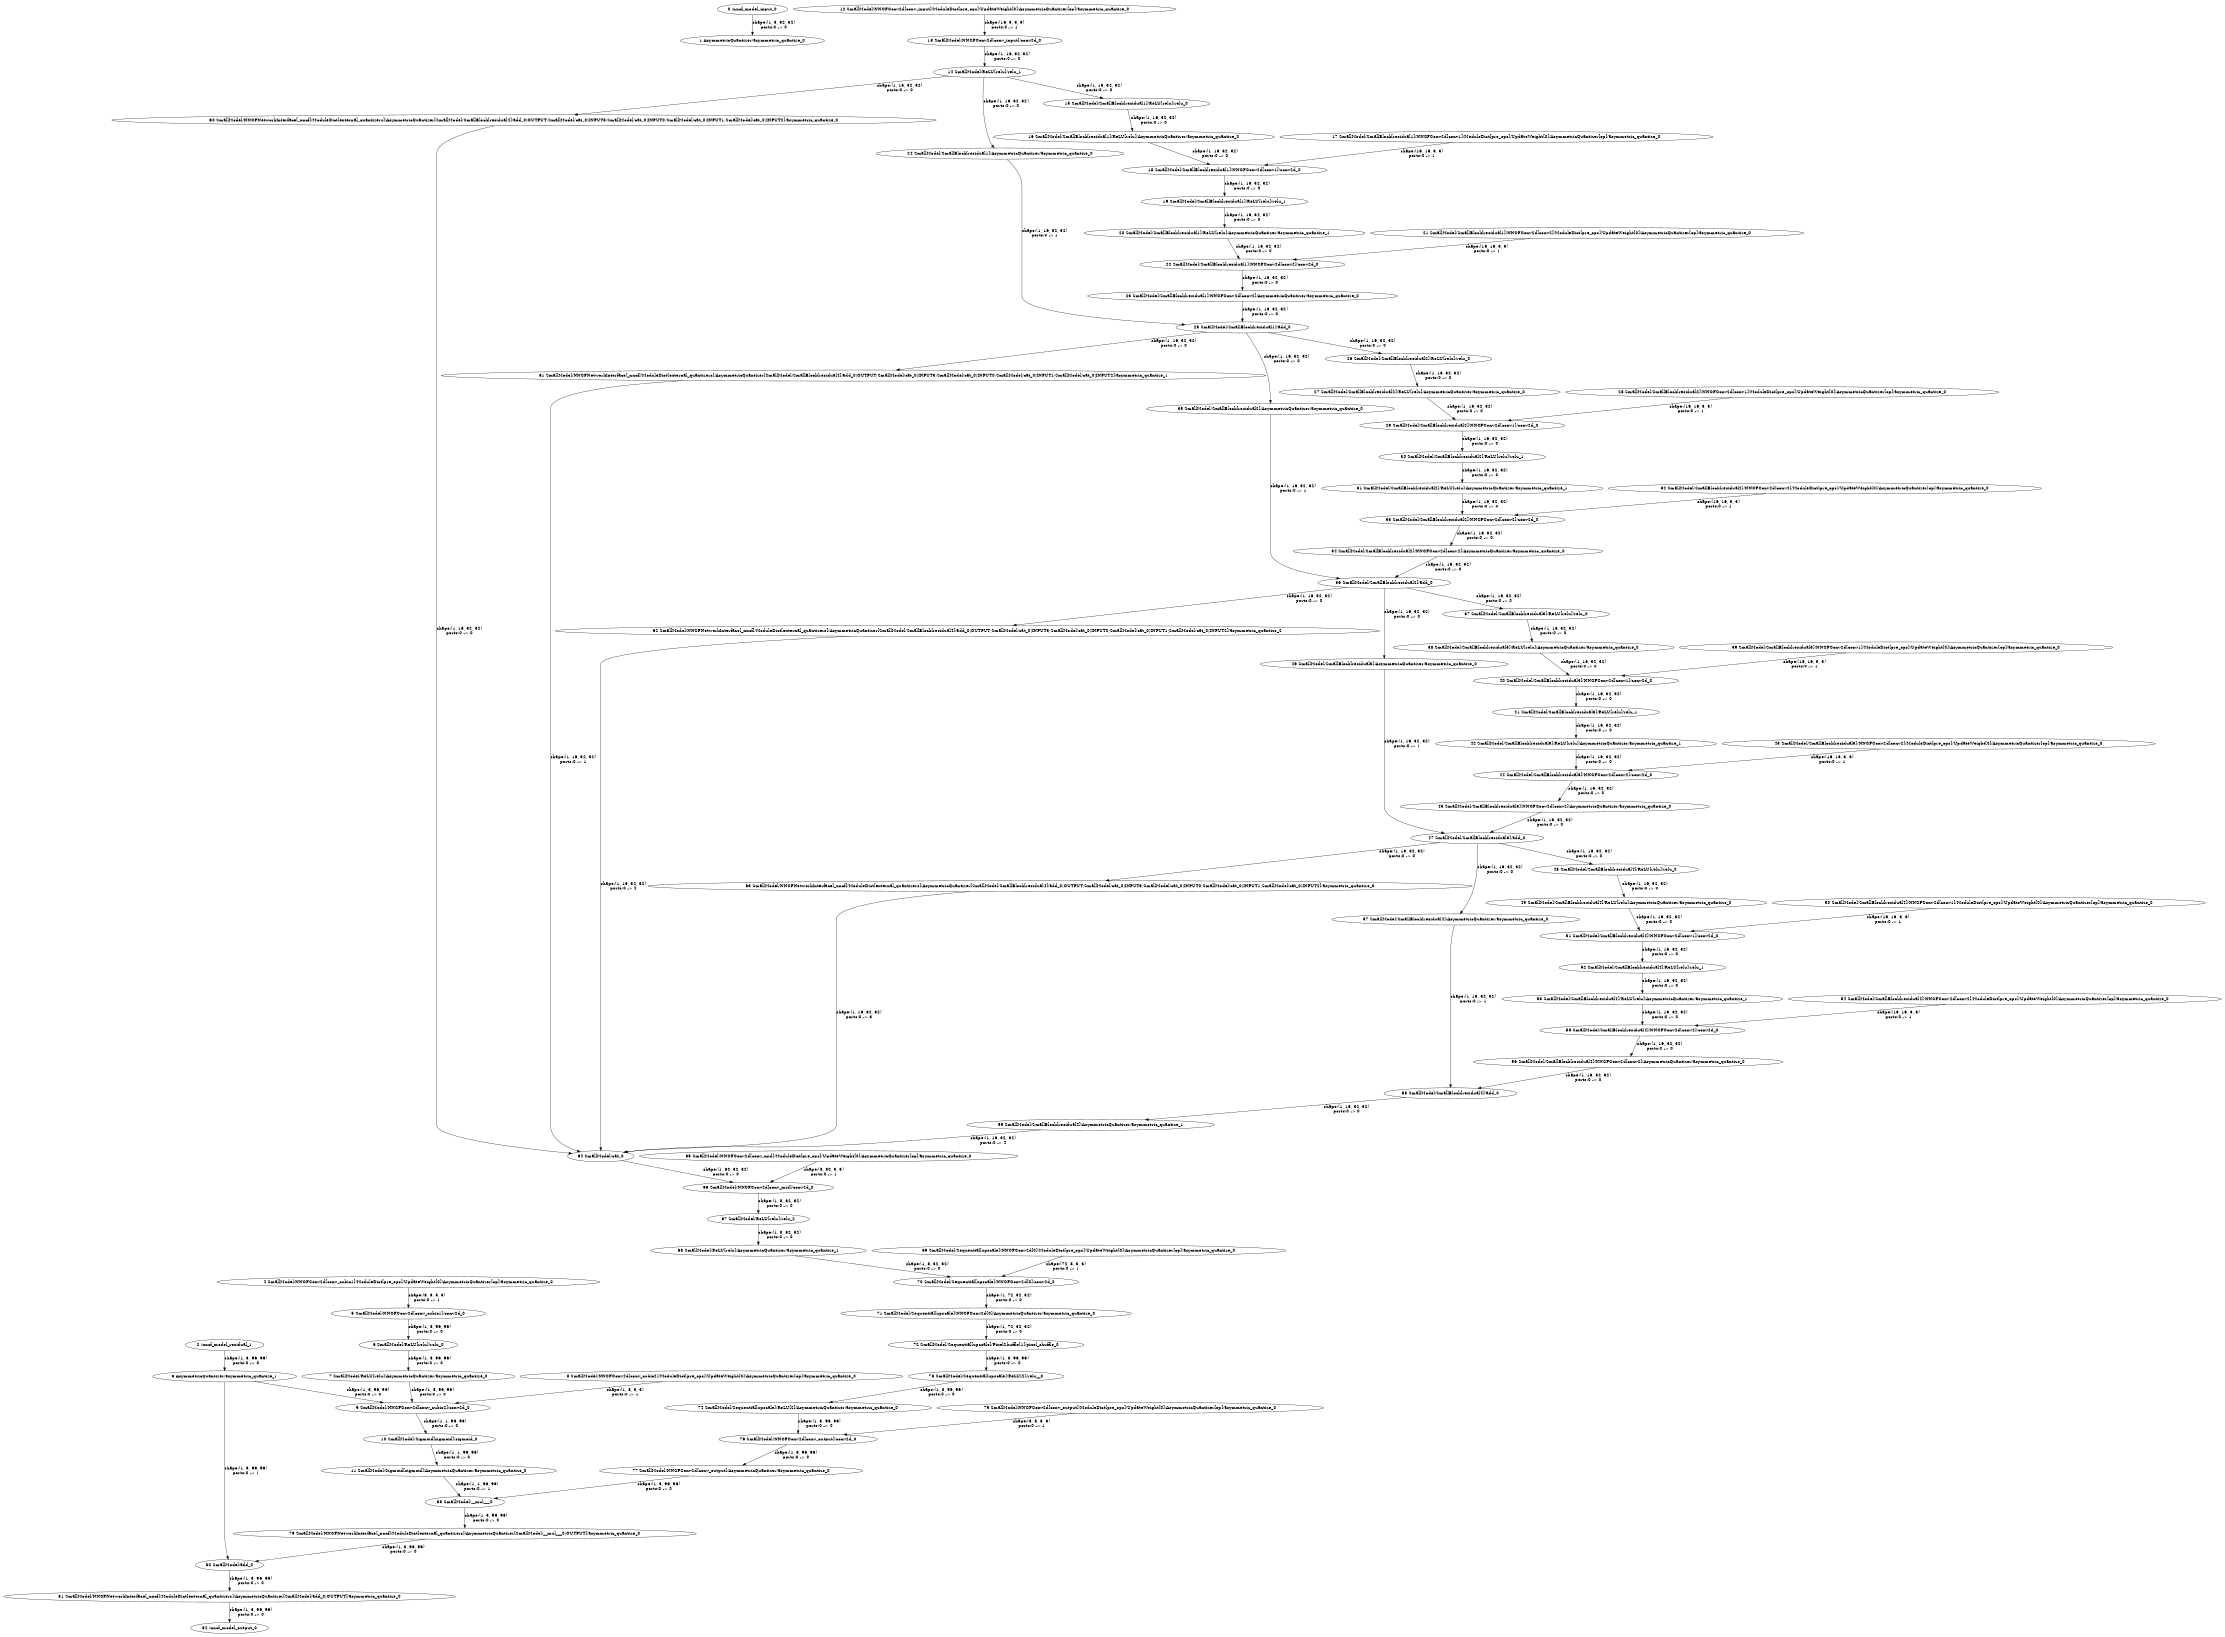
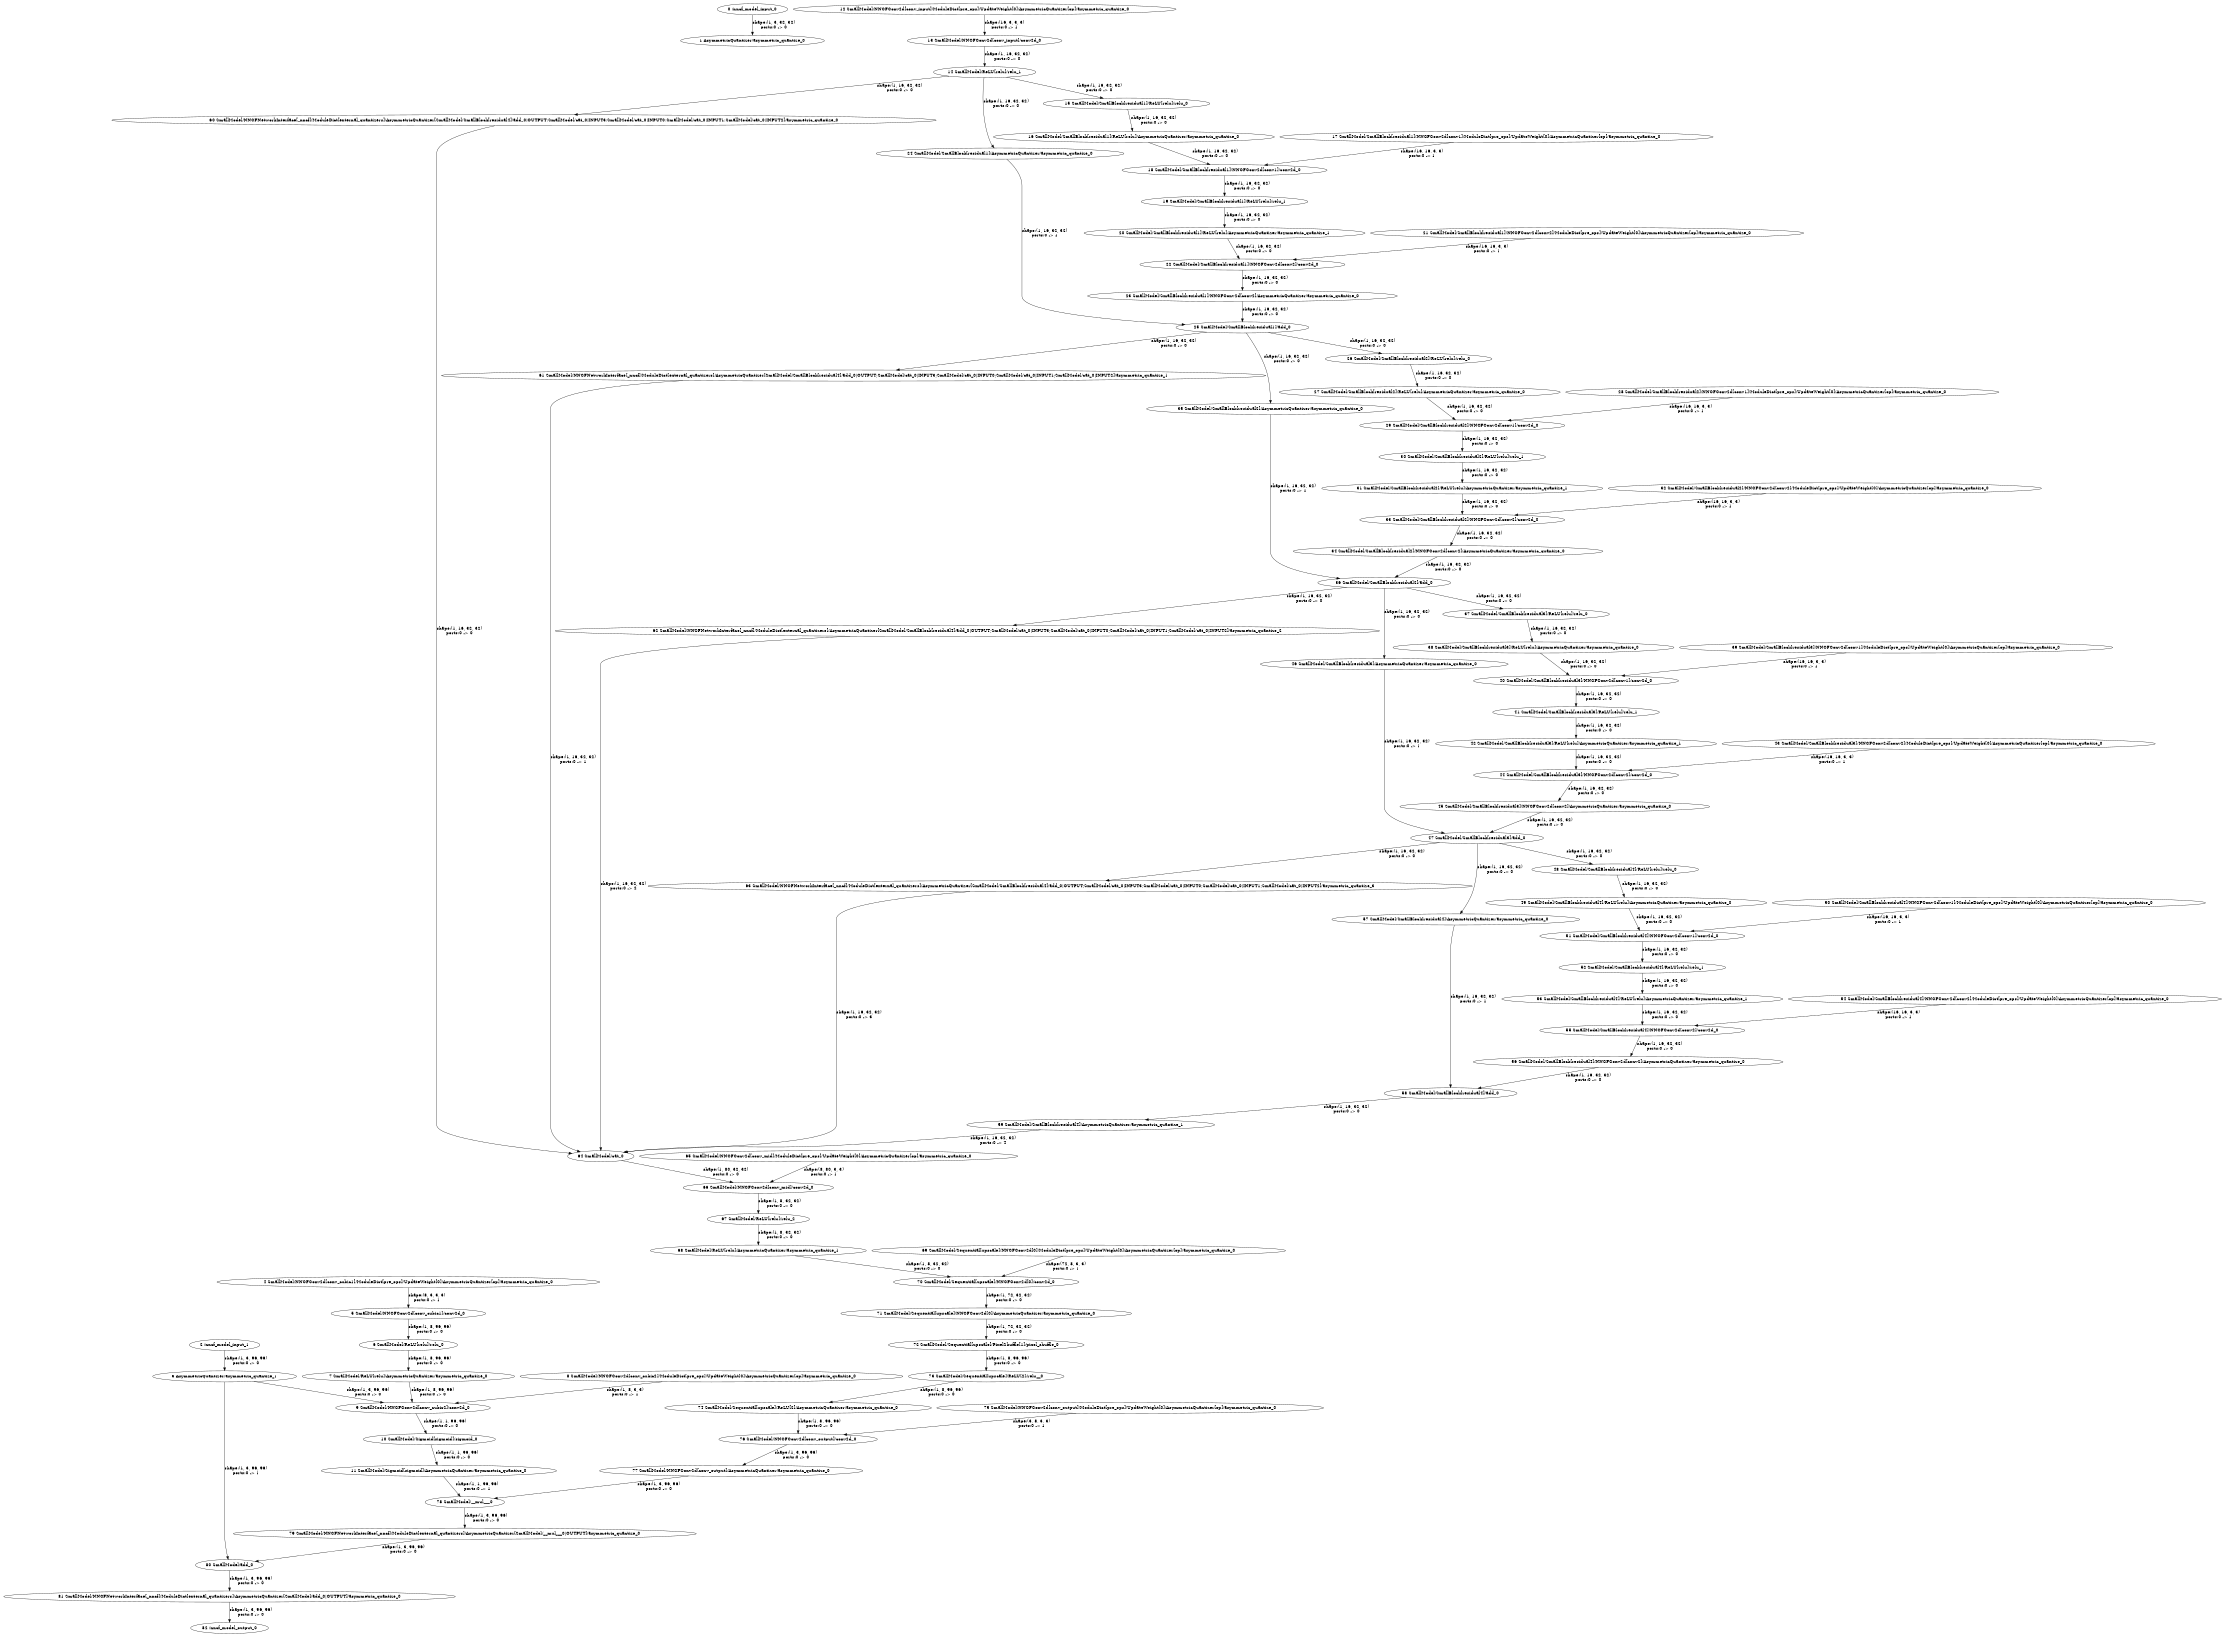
node "2 /nncf_model_residual_1": label "2 /nncf_model_residual_1" -> "2 /nncf_model_input_1"
node "38 SmallModel/__mul___0": label "38 SmallModel/__mul___0" -> "78 SmallModel/__mul___0"
